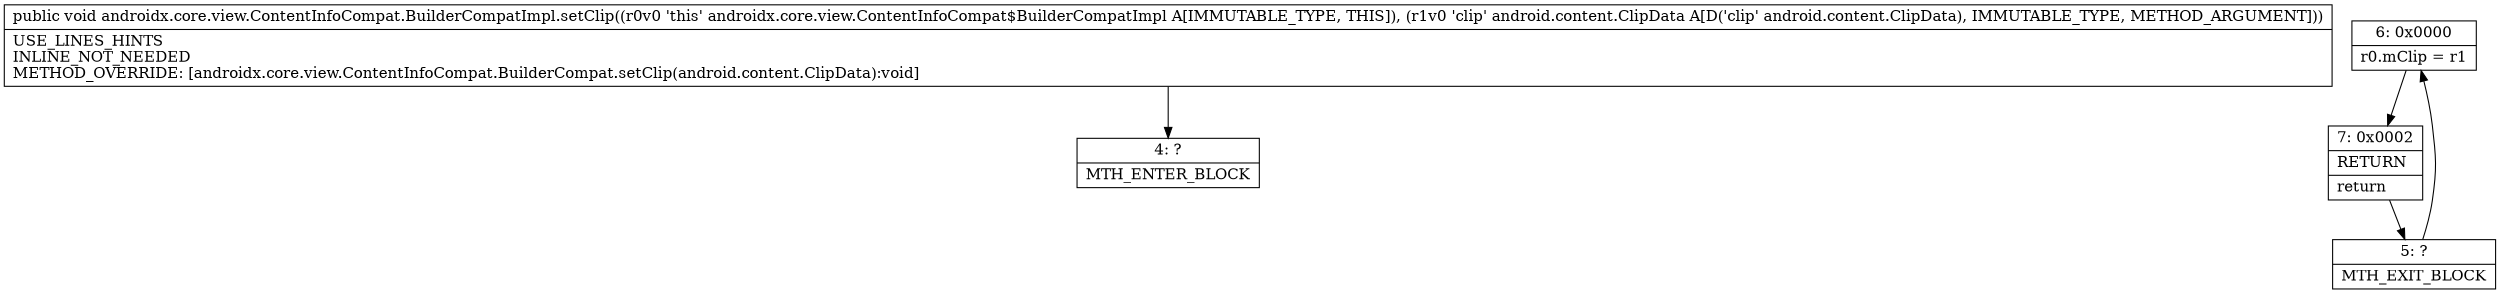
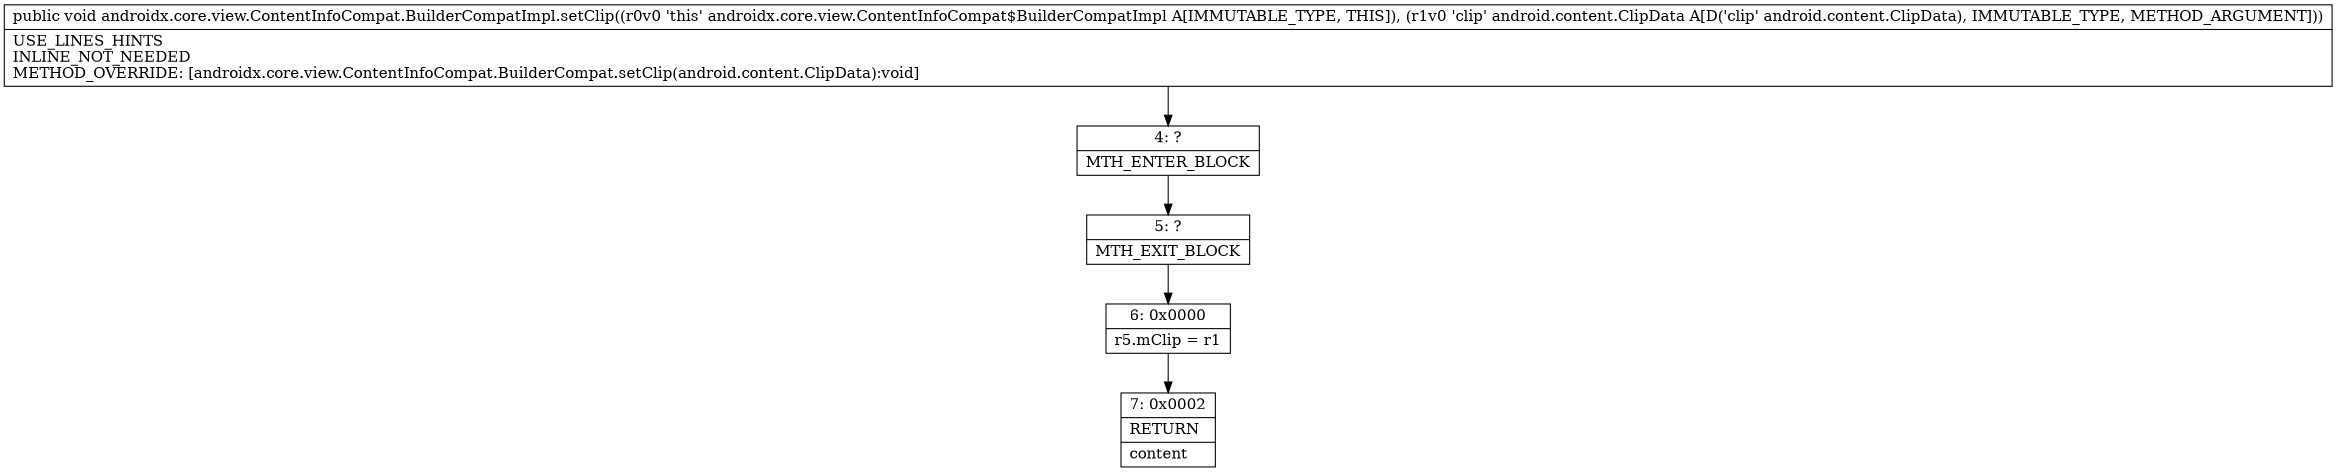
node "6: 0x0000": text "r0.mClip = r1" -> "r5.mClip = r1"
node "7: 0x0002": text "return" -> "content"
edge "7: 0x0002" -> "5: ?": now "4: ?" -> "5: ?"
